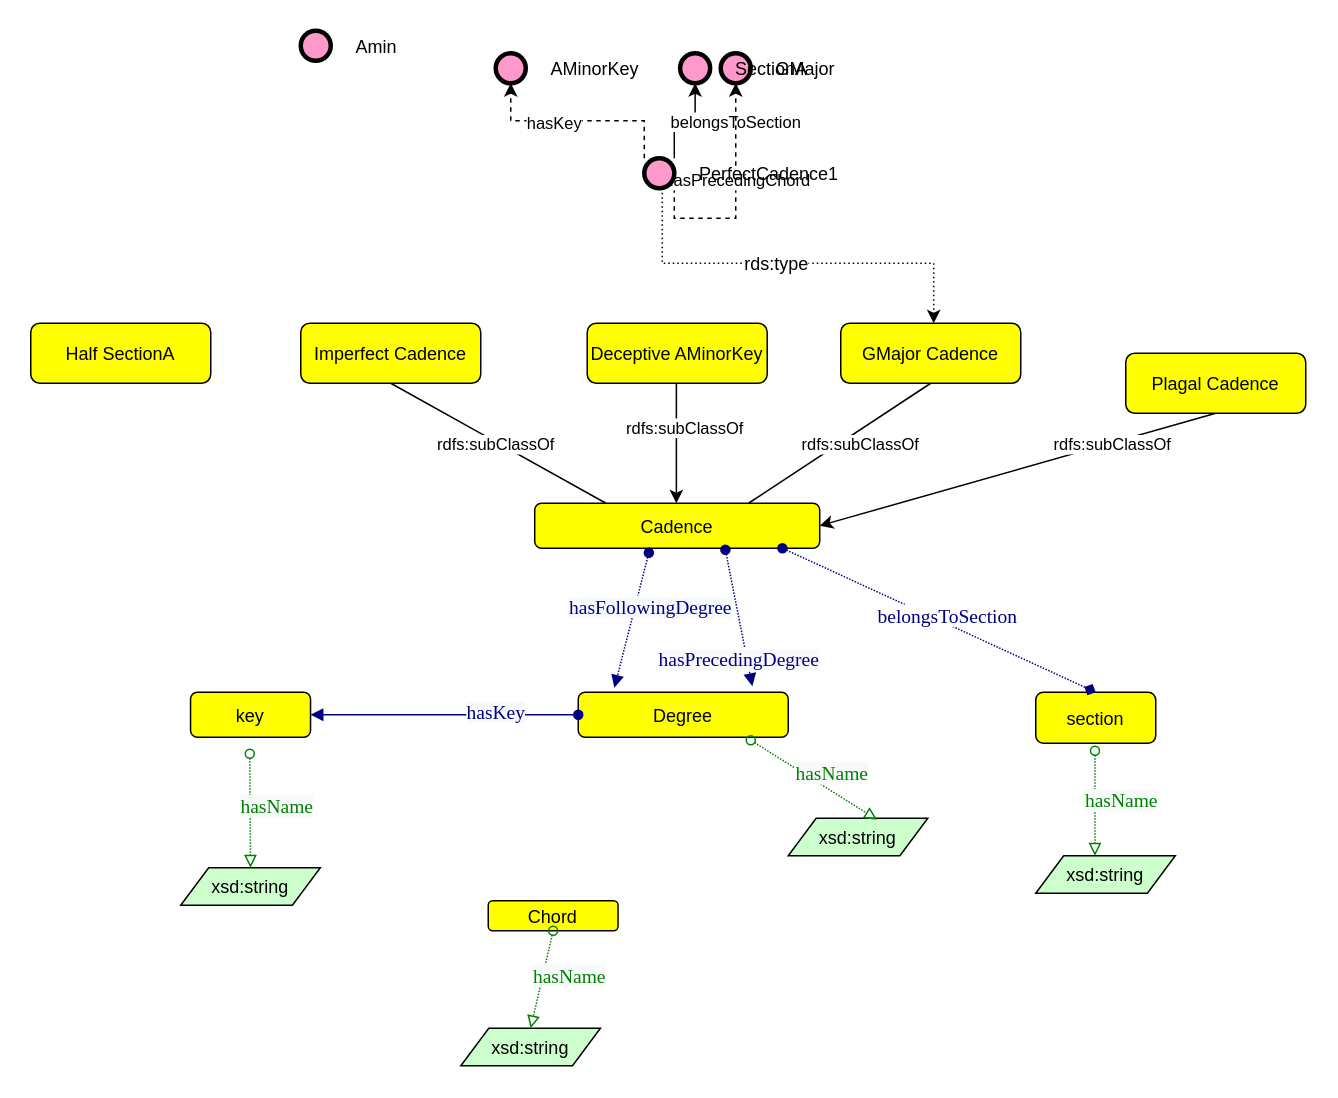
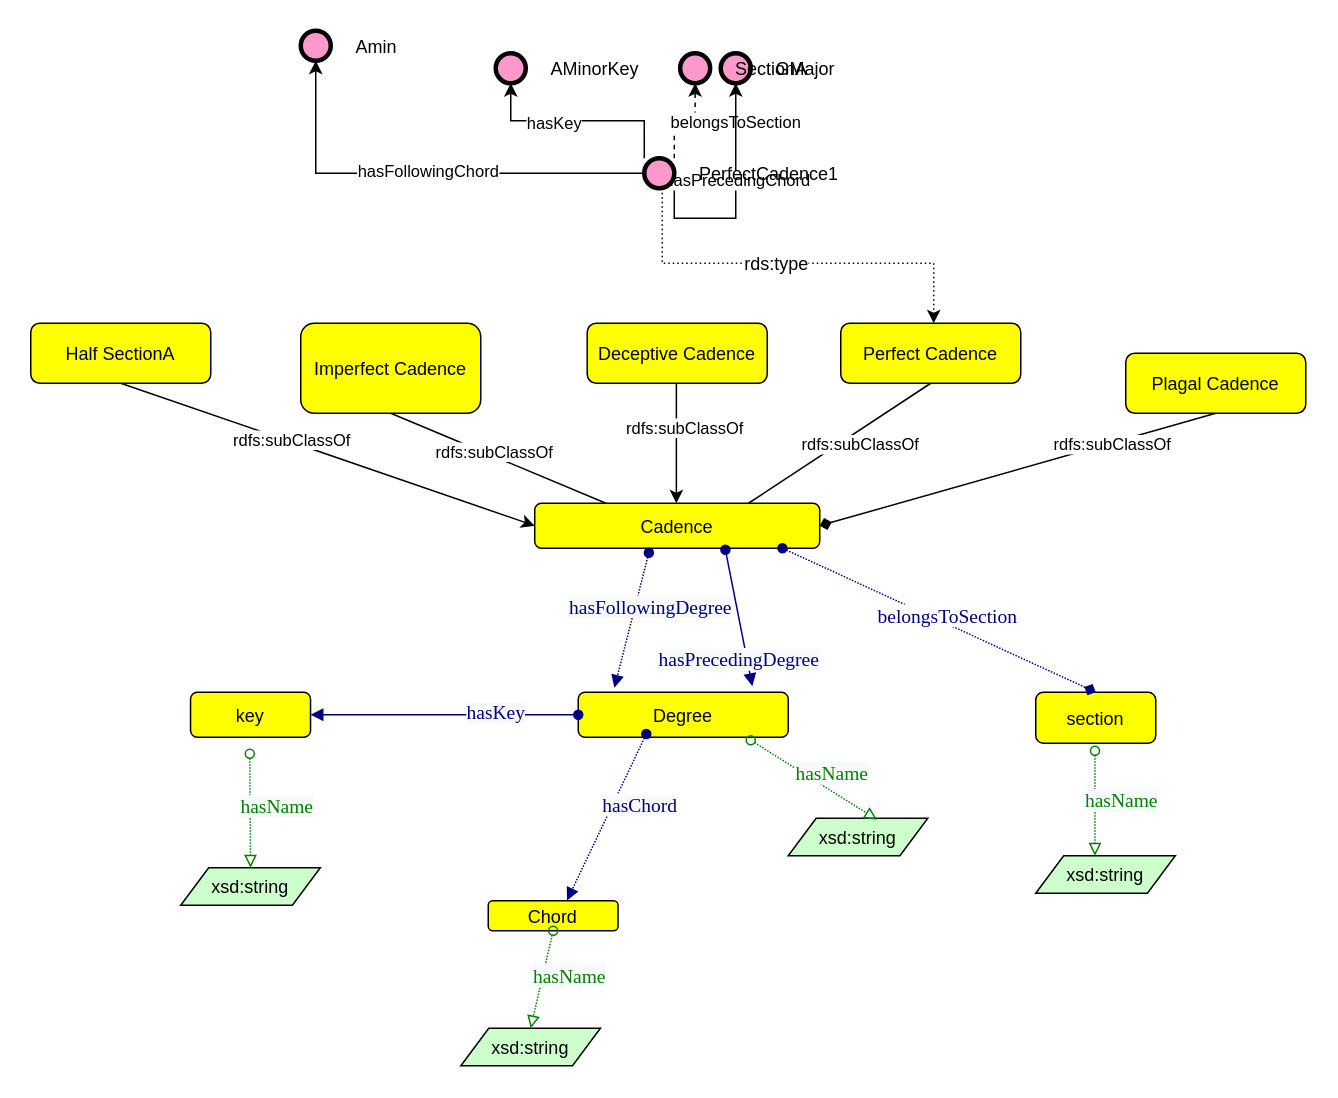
edge "PerfectCadence1" -> "AMinorKey": style dashed -> solid
edge "PerfectCadence1" -> "SectionA": style solid -> dashed
edge "PerfectCadence1" -> "Amin": added, label "hasFollowingChord"
edge "PerfectCadence1" -> "GMajor": style dashed -> solid
node "Imperfect Cadence": size 180x60 -> 180x90
node "Deceptive AMinorKey": label "Deceptive AMinorKey" -> "Deceptive Cadence"
node "GMajor Cadence": label "GMajor Cadence" -> "Perfect Cadence"
edge "Half SectionA" -> "Cadence": added, label "rdfs:subClassOf"
edge "Plagal Cadence" -> "Cadence": arrowhead classic -> diamond
edge "Cadence" -- "Degree": style dashed -> solid
edge "Degree" -- "Chord": added, label "hasChord"
